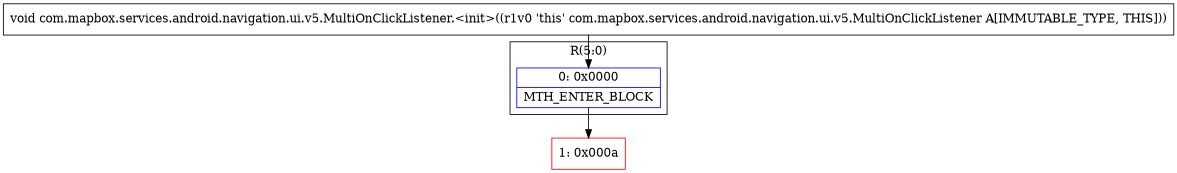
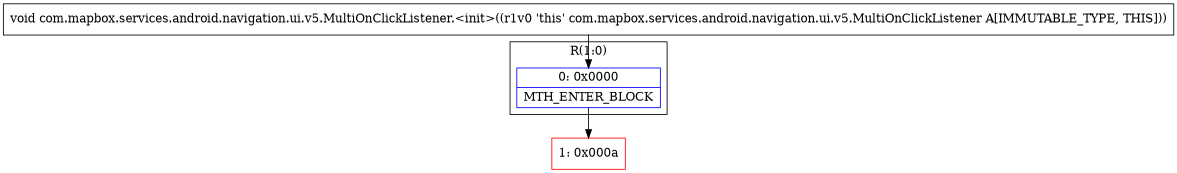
cluster "R(5:0)": label "R(5:0)" -> "R(1:0)"
